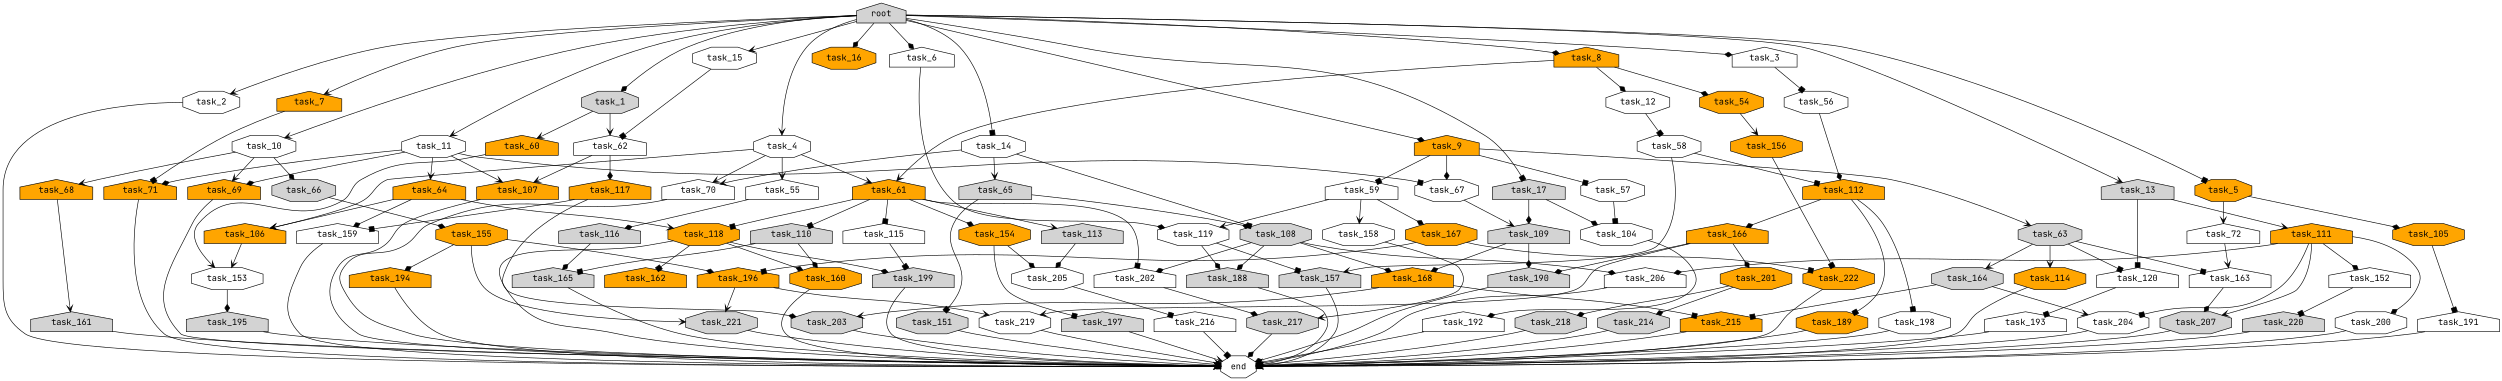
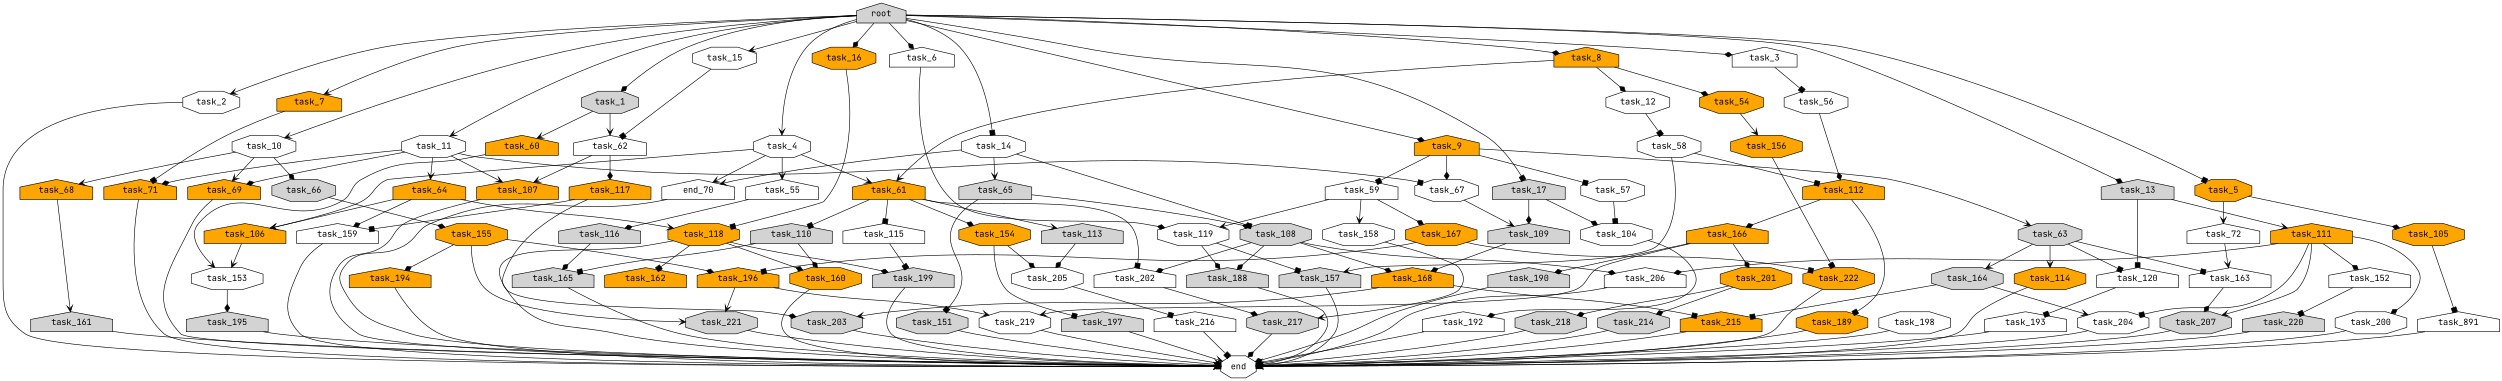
edge "root" -> "task_13": arrowhead vee -> diamond
node "task_70": label "task_70" -> "end_70"
edge "task_61" -> "task_118": now "task_16" -> "task_118"
edge "task_112" -> "task_198": removed
edge "task_109" -> "task_190": removed
node "task_191": label "task_191" -> "task_891"
